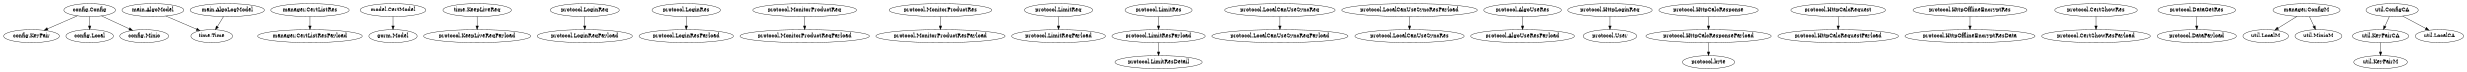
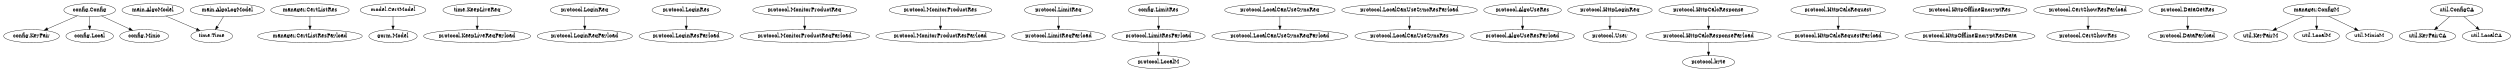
node "protocol.LimitRes": label "protocol.LimitRes" -> "config.LimitRes"
edge "protocol.CertShowRes" -> "protocol.CertShowResPayload": reversed
edge "util.KeyPairCA" -> "util.KeyPairM": now "manager.ConfigM" -> "util.KeyPairM"
node "protocol.LimitResDetail": label "protocol.LimitResDetail" -> "protocol.LocalM"
